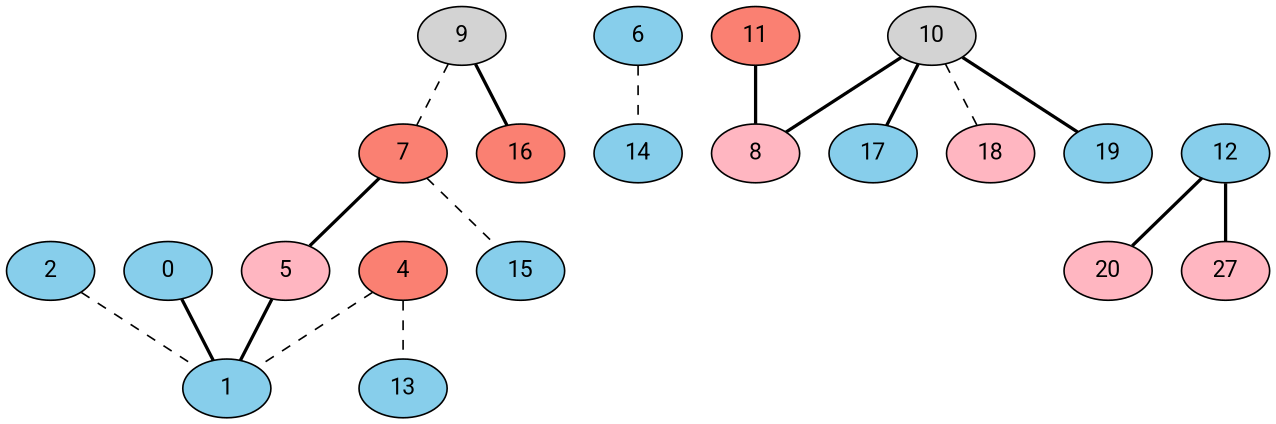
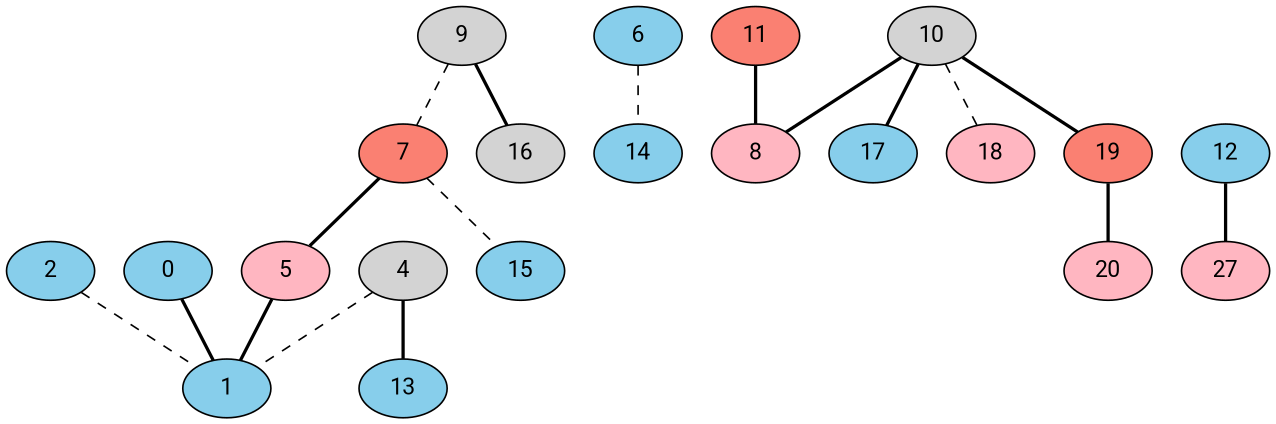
node "16": fillcolor salmon -> lightgrey
node "19": fillcolor skyblue -> salmon
edge "12" -- "20": now "19" -- "20"
node "4": fillcolor salmon -> lightgrey
edge "4" -- "13": style dashed -> bold
